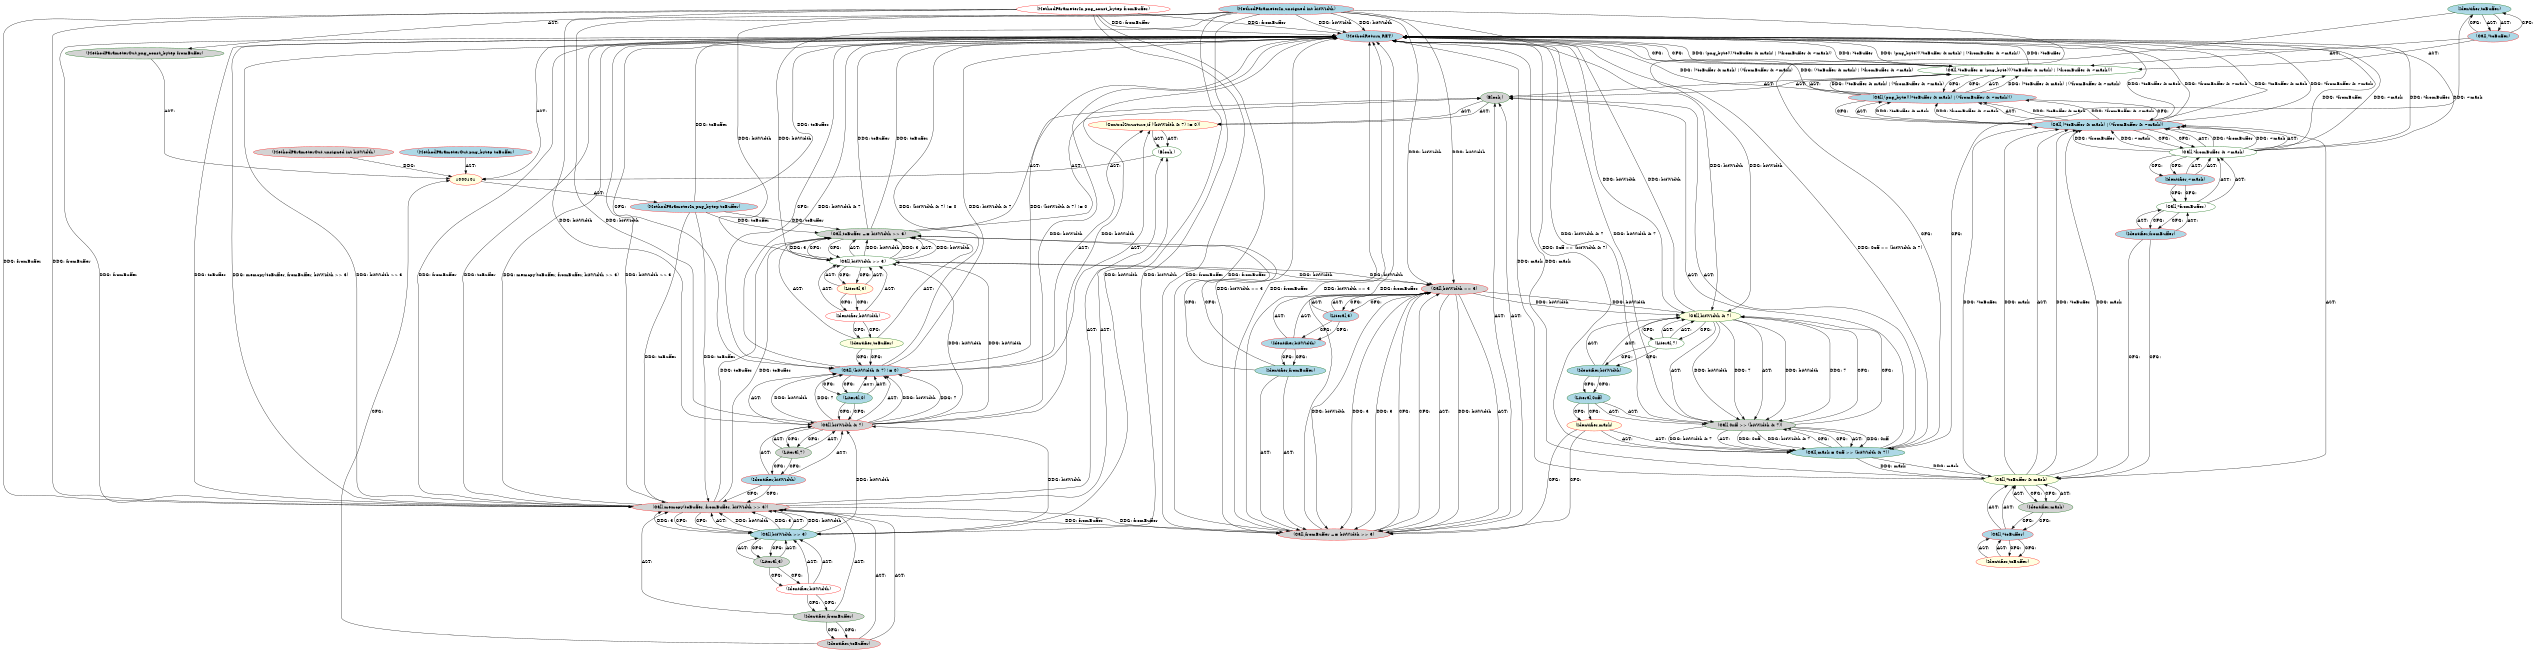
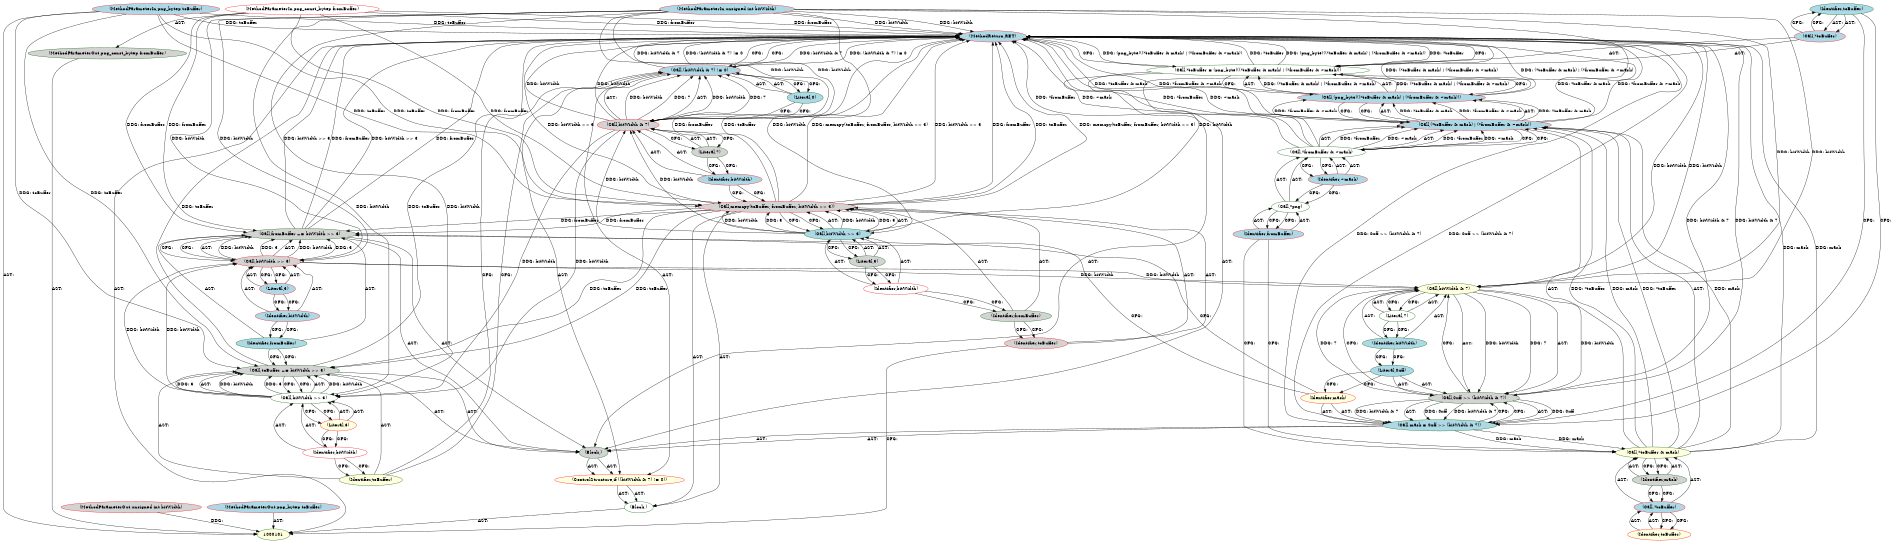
node "1000101": color red -> darkgreen
edge "1000101" -> "(MethodParameterIn,png_bytep toBuffer)": reversed
node "(Call,*fromBuffer)": label "(Call,*fromBuffer)" -> "(Call,*png)"
node "(Call,fromBuffer += bitWidth >> 3)": color red -> darkgreen
